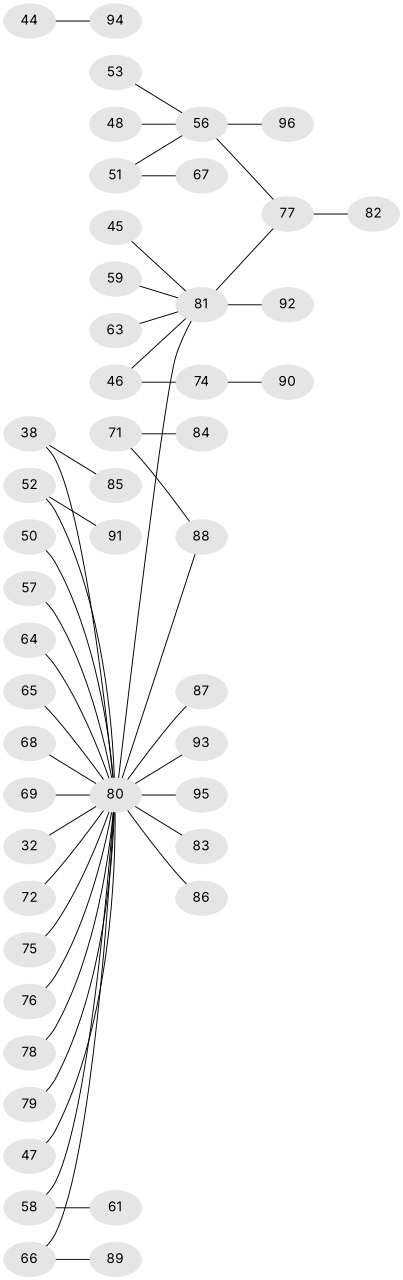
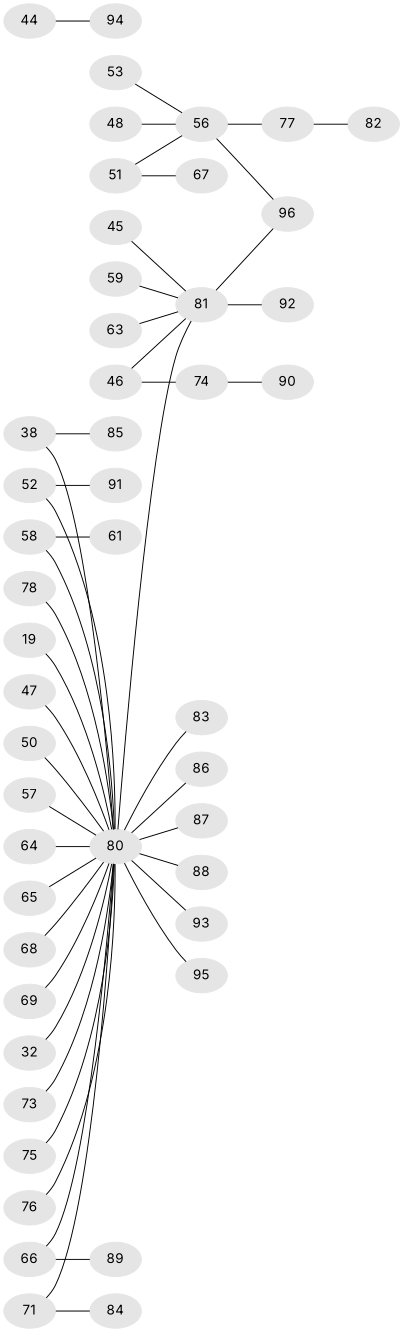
edge "77" -- "81": now "96" -- "81"
edge "71" -- "88": now "71" -- "80"
node "72": label "72" -> "73"
node "79": label "79" -> "19"
